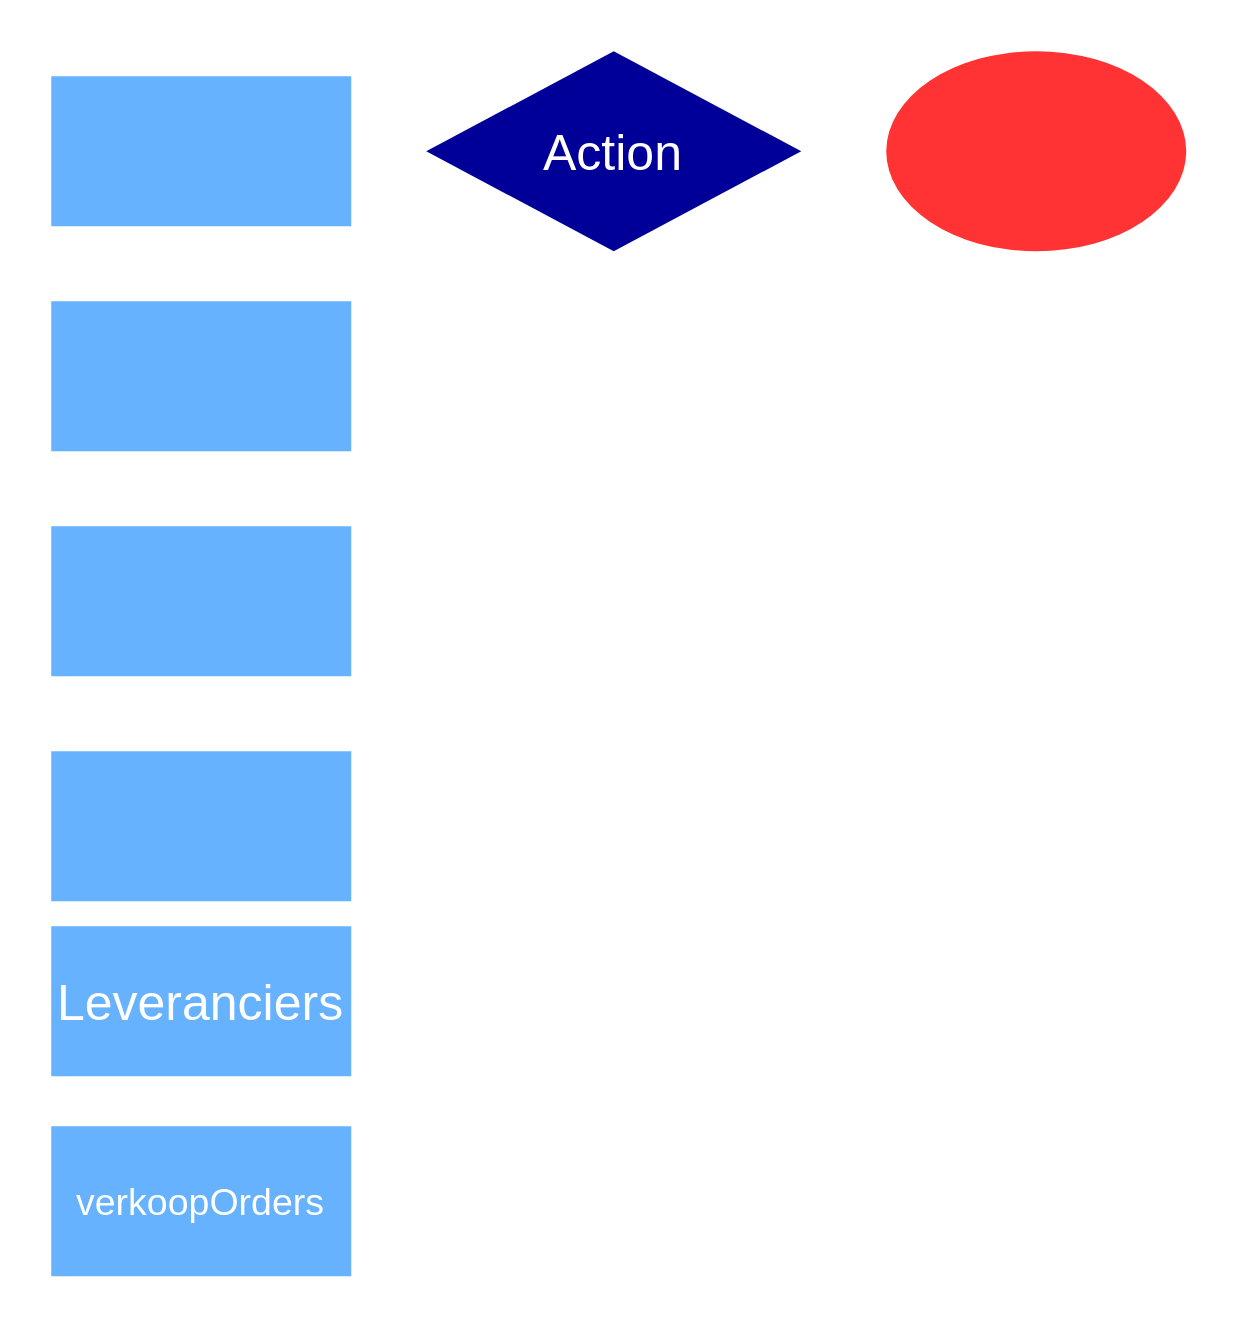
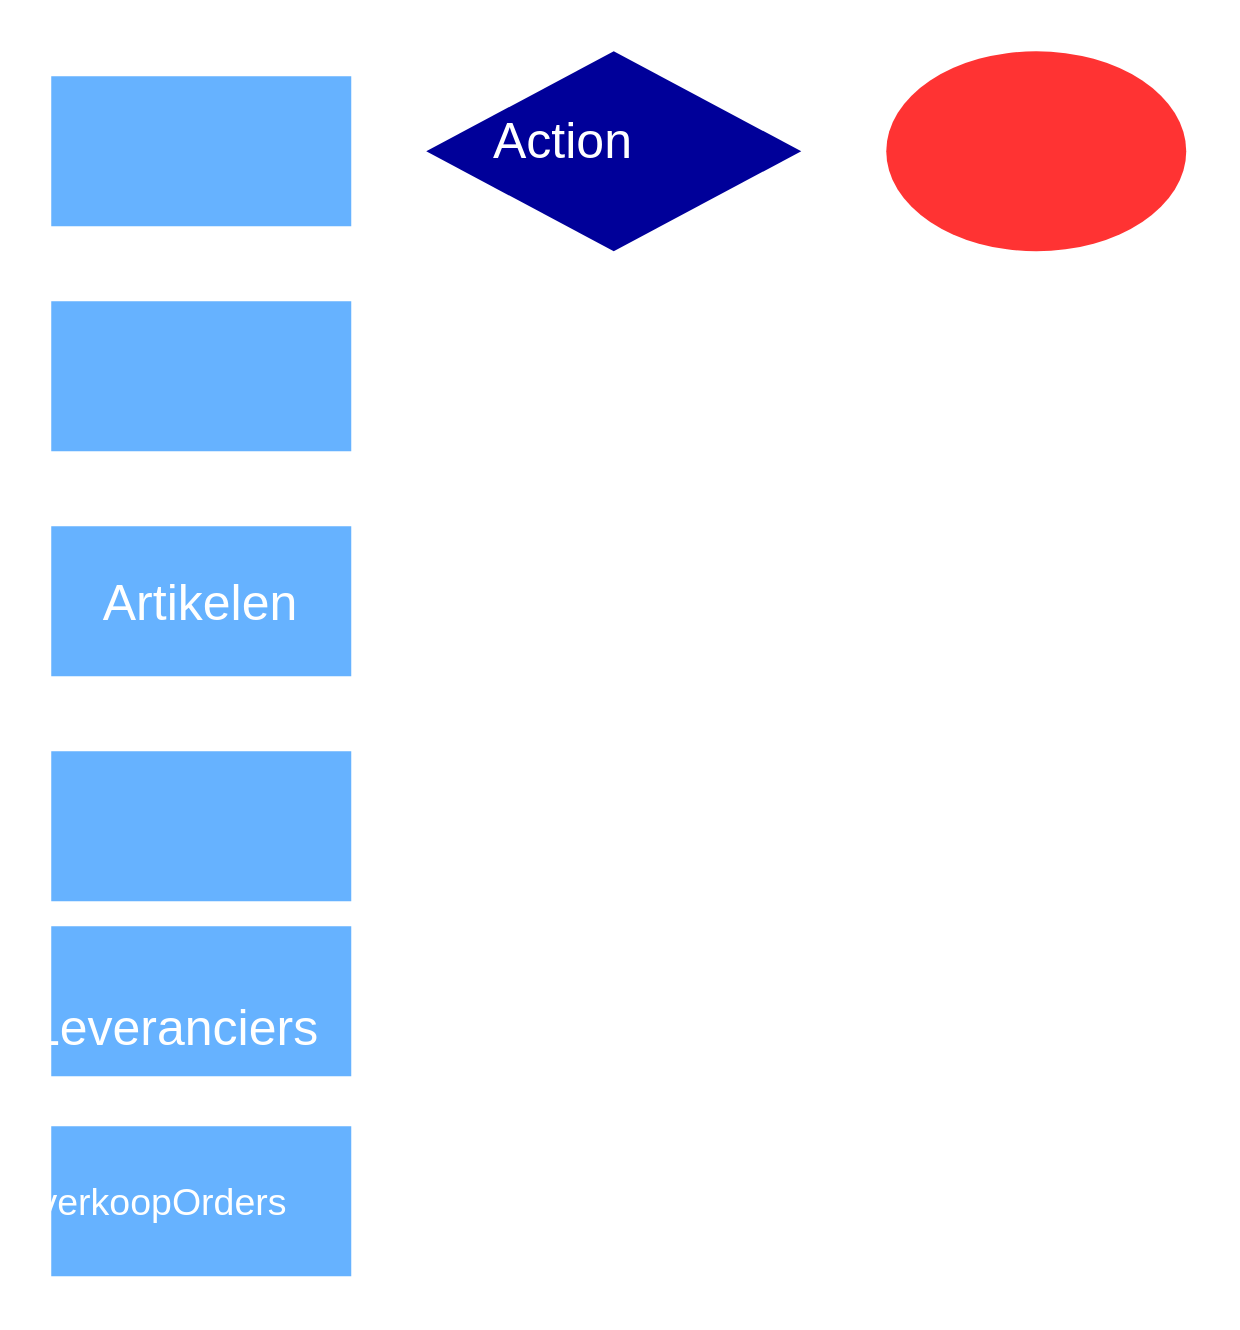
node "Action": moved (614, 151) -> (564, 139)
node "Artikelen": added
node "Leveranciers": moved (201, 1001) -> (176, 1026)
node "verkoopOrders": moved (201, 1201) -> (164, 1201)
